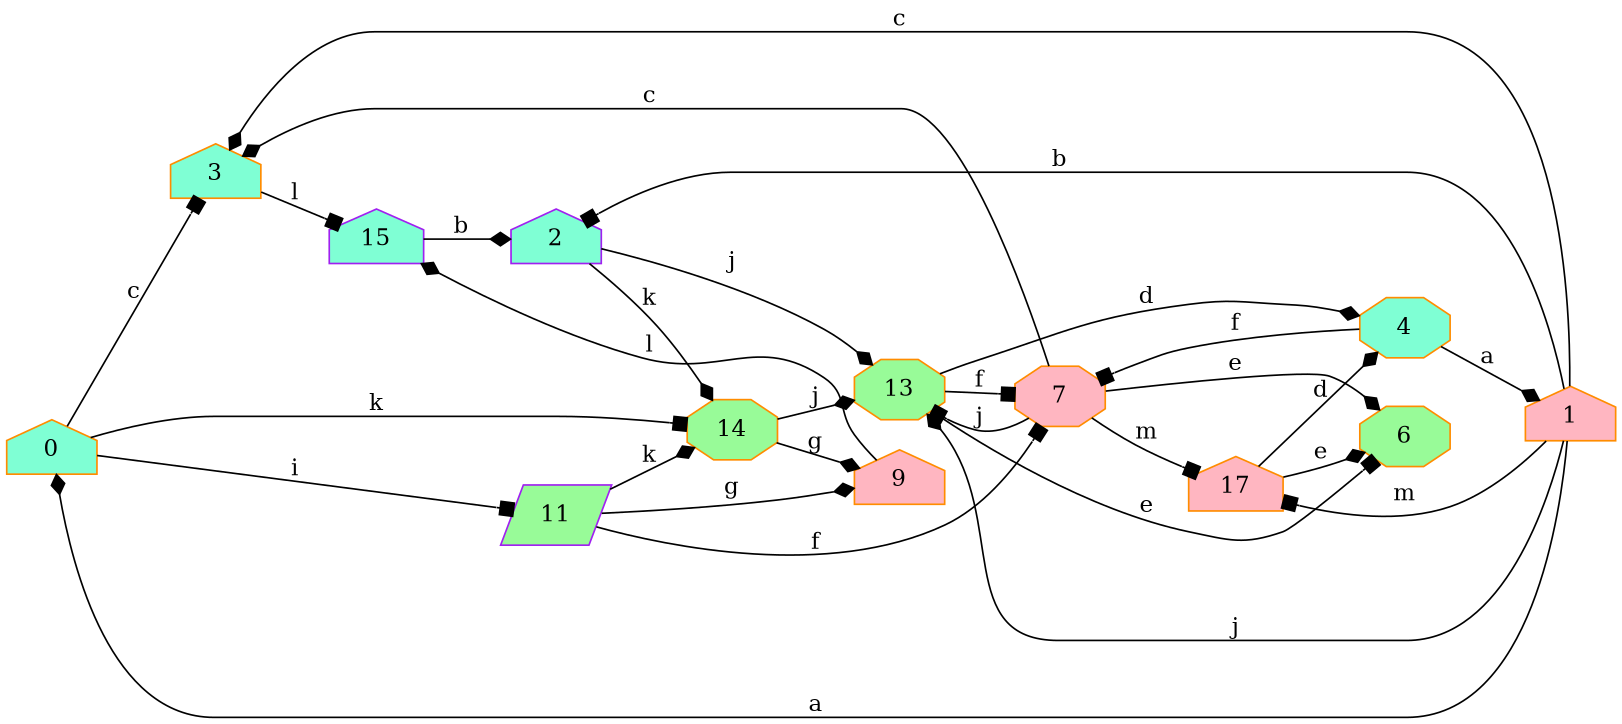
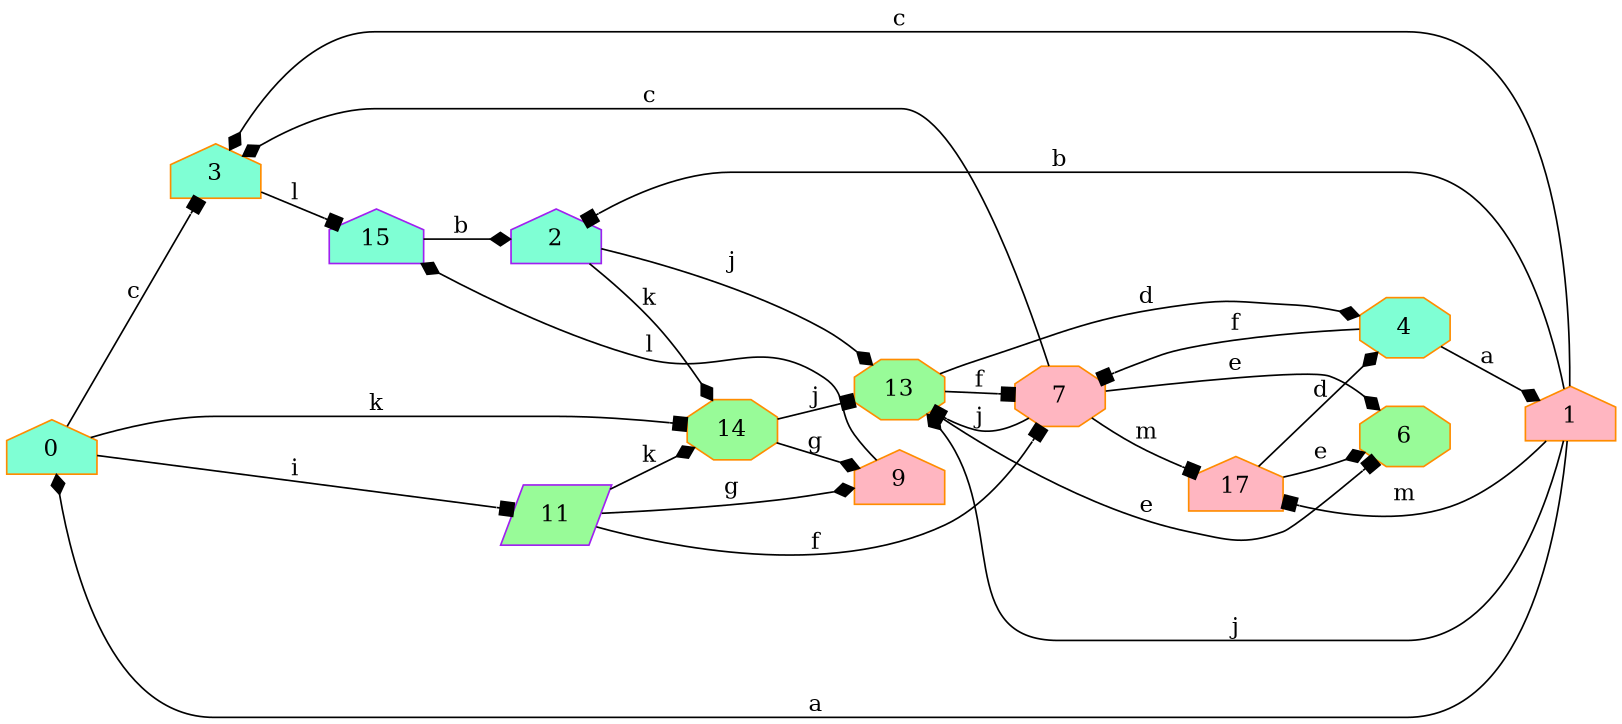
edge "14" -> "13": arrowhead diamond -> box
